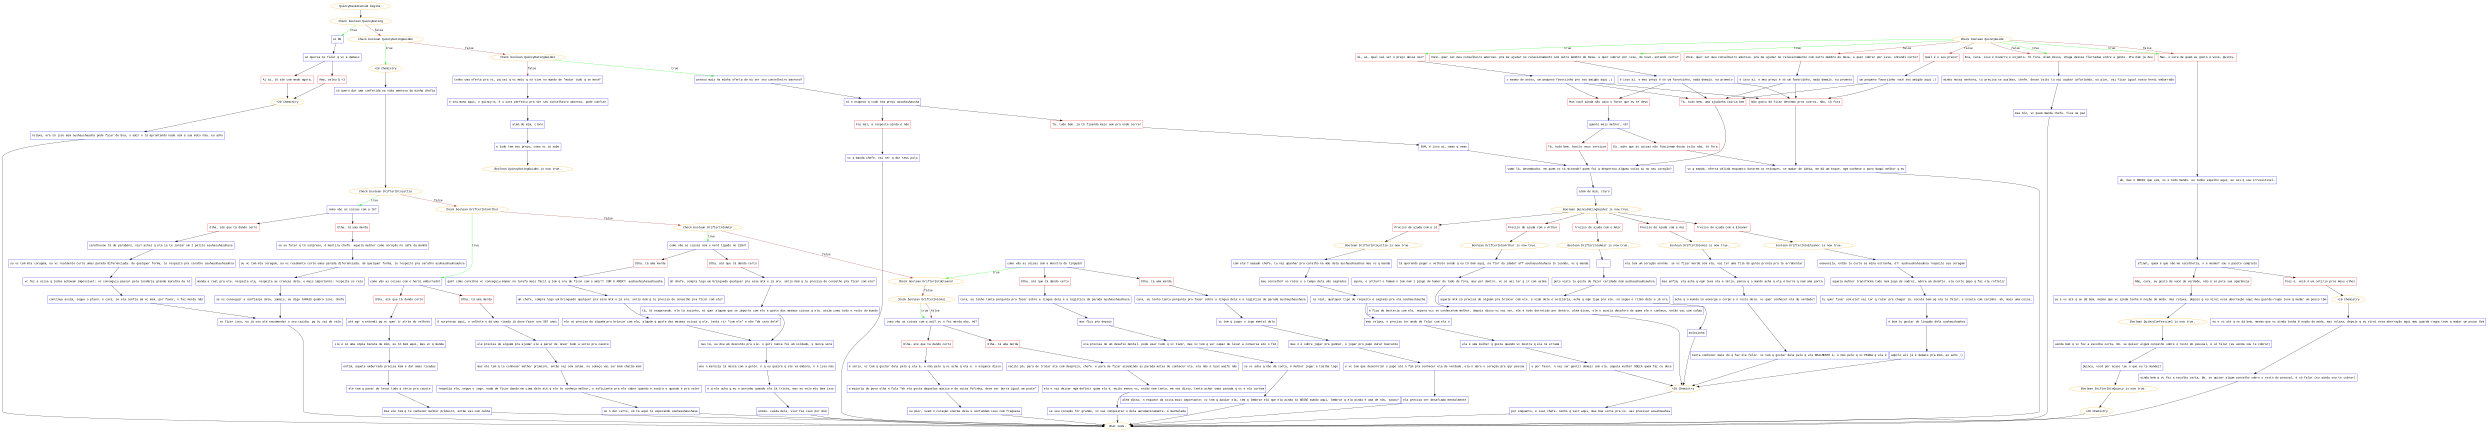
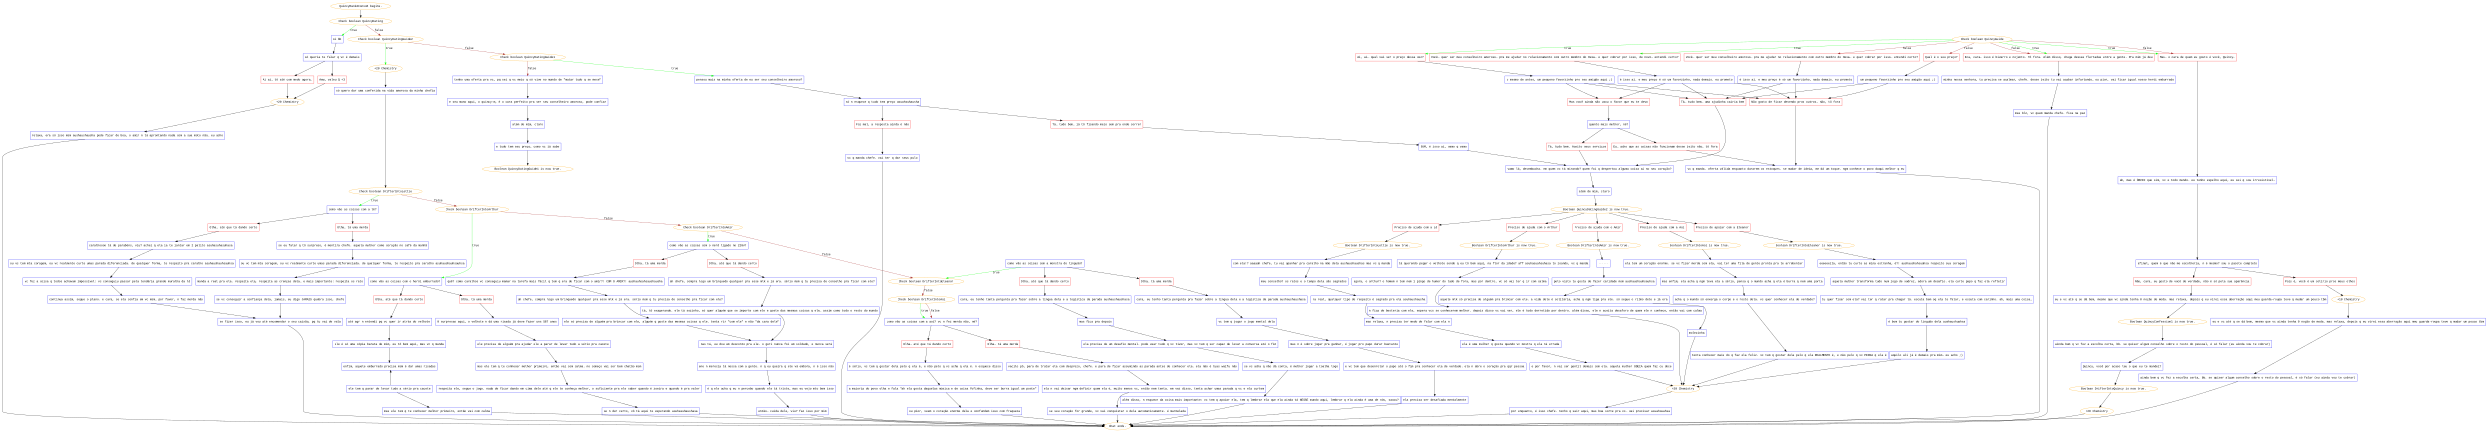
node "um pequeno favorzinho você seu amigão aqui ;)": label "um pequeno favorzinho você seu amigão aqui ;)" -> "um pequeno favorzinho pro seu amigão aqui ;)"
node "Preciso de ajuda com a Eleanor": label "Preciso de ajuda com a Eleanor" -> "Preciso de apoiar com a Eleanor"
edge "enfim, aquele emburrado precisa msm é dar umas risadas" -> "ele tem q parar de levar tudo a sério pra cacete": reversed
